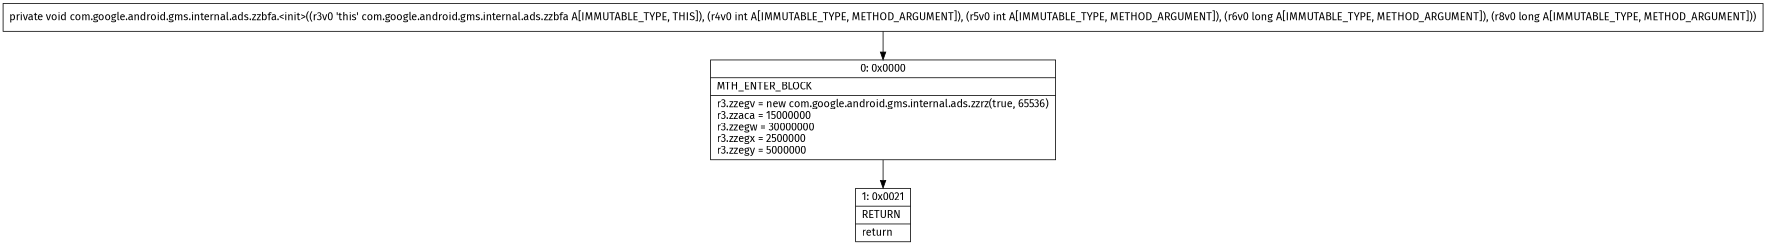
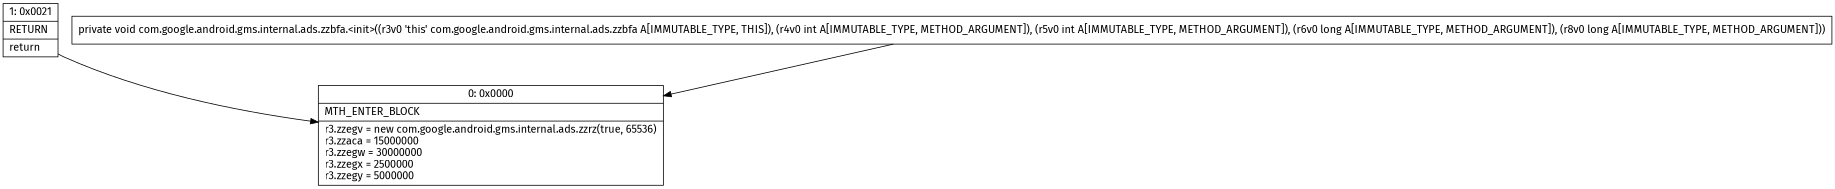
edge "0: 0x0000" -> "1: 0x0021": reversed
